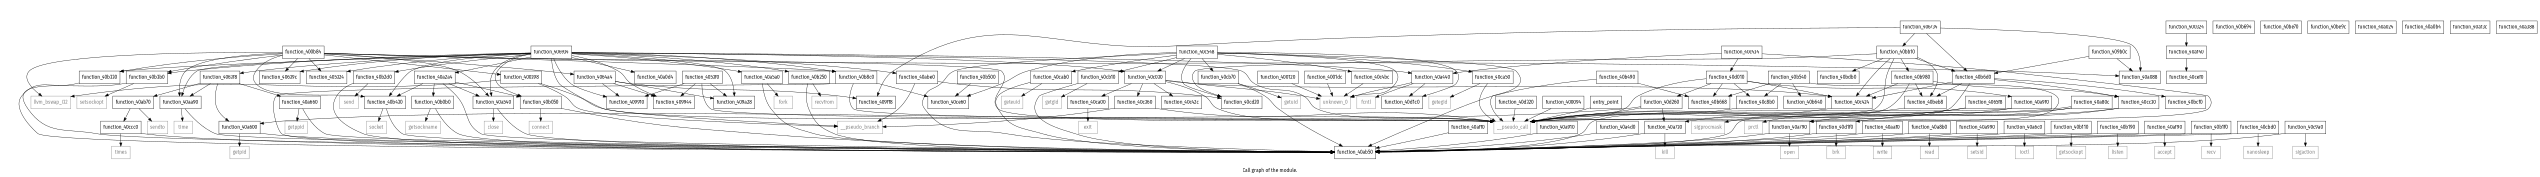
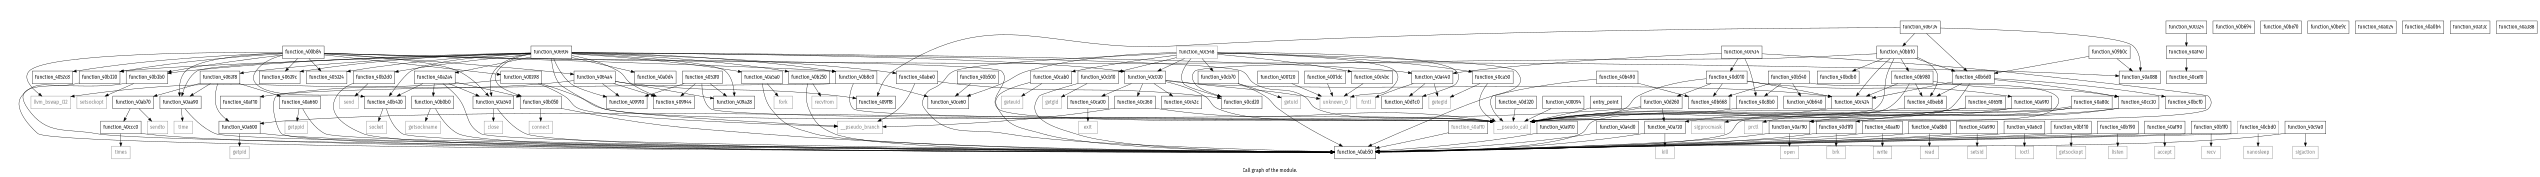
node "function_40c548": color black -> gray50
node "function_4052c8": added
edge "function_40d010" -> "function_40c8b0": now "function_40c434" -> "function_40c8b0"
edge "function_40a440" -> "unknown_0": now "function_40a440" -> "getegid"
node "function_40af10": added
node "function_40aff0": fontcolor black -> gray50
node "function_40cbd0": color black -> gray50
